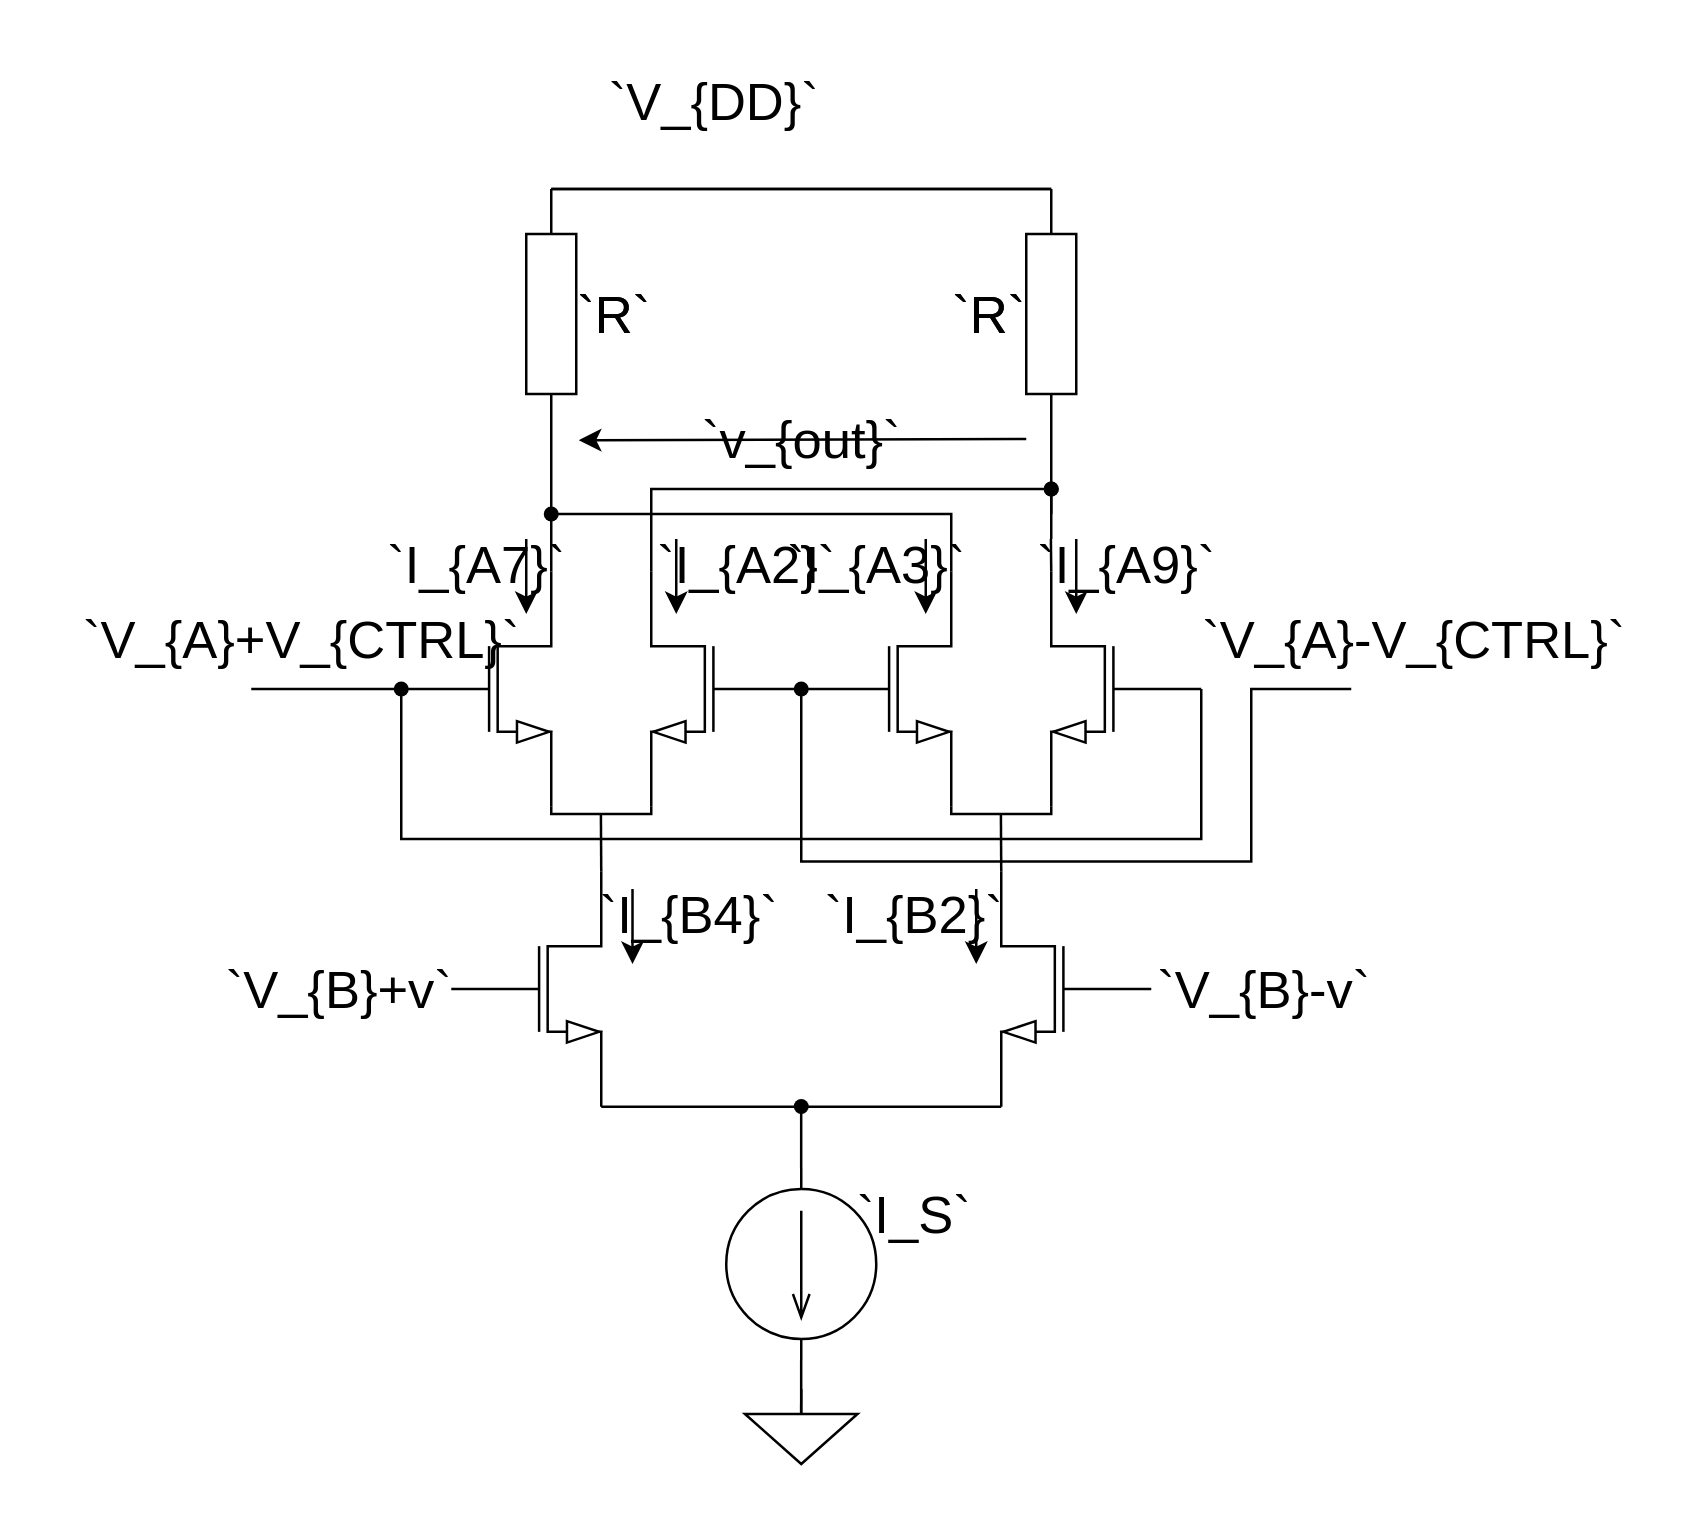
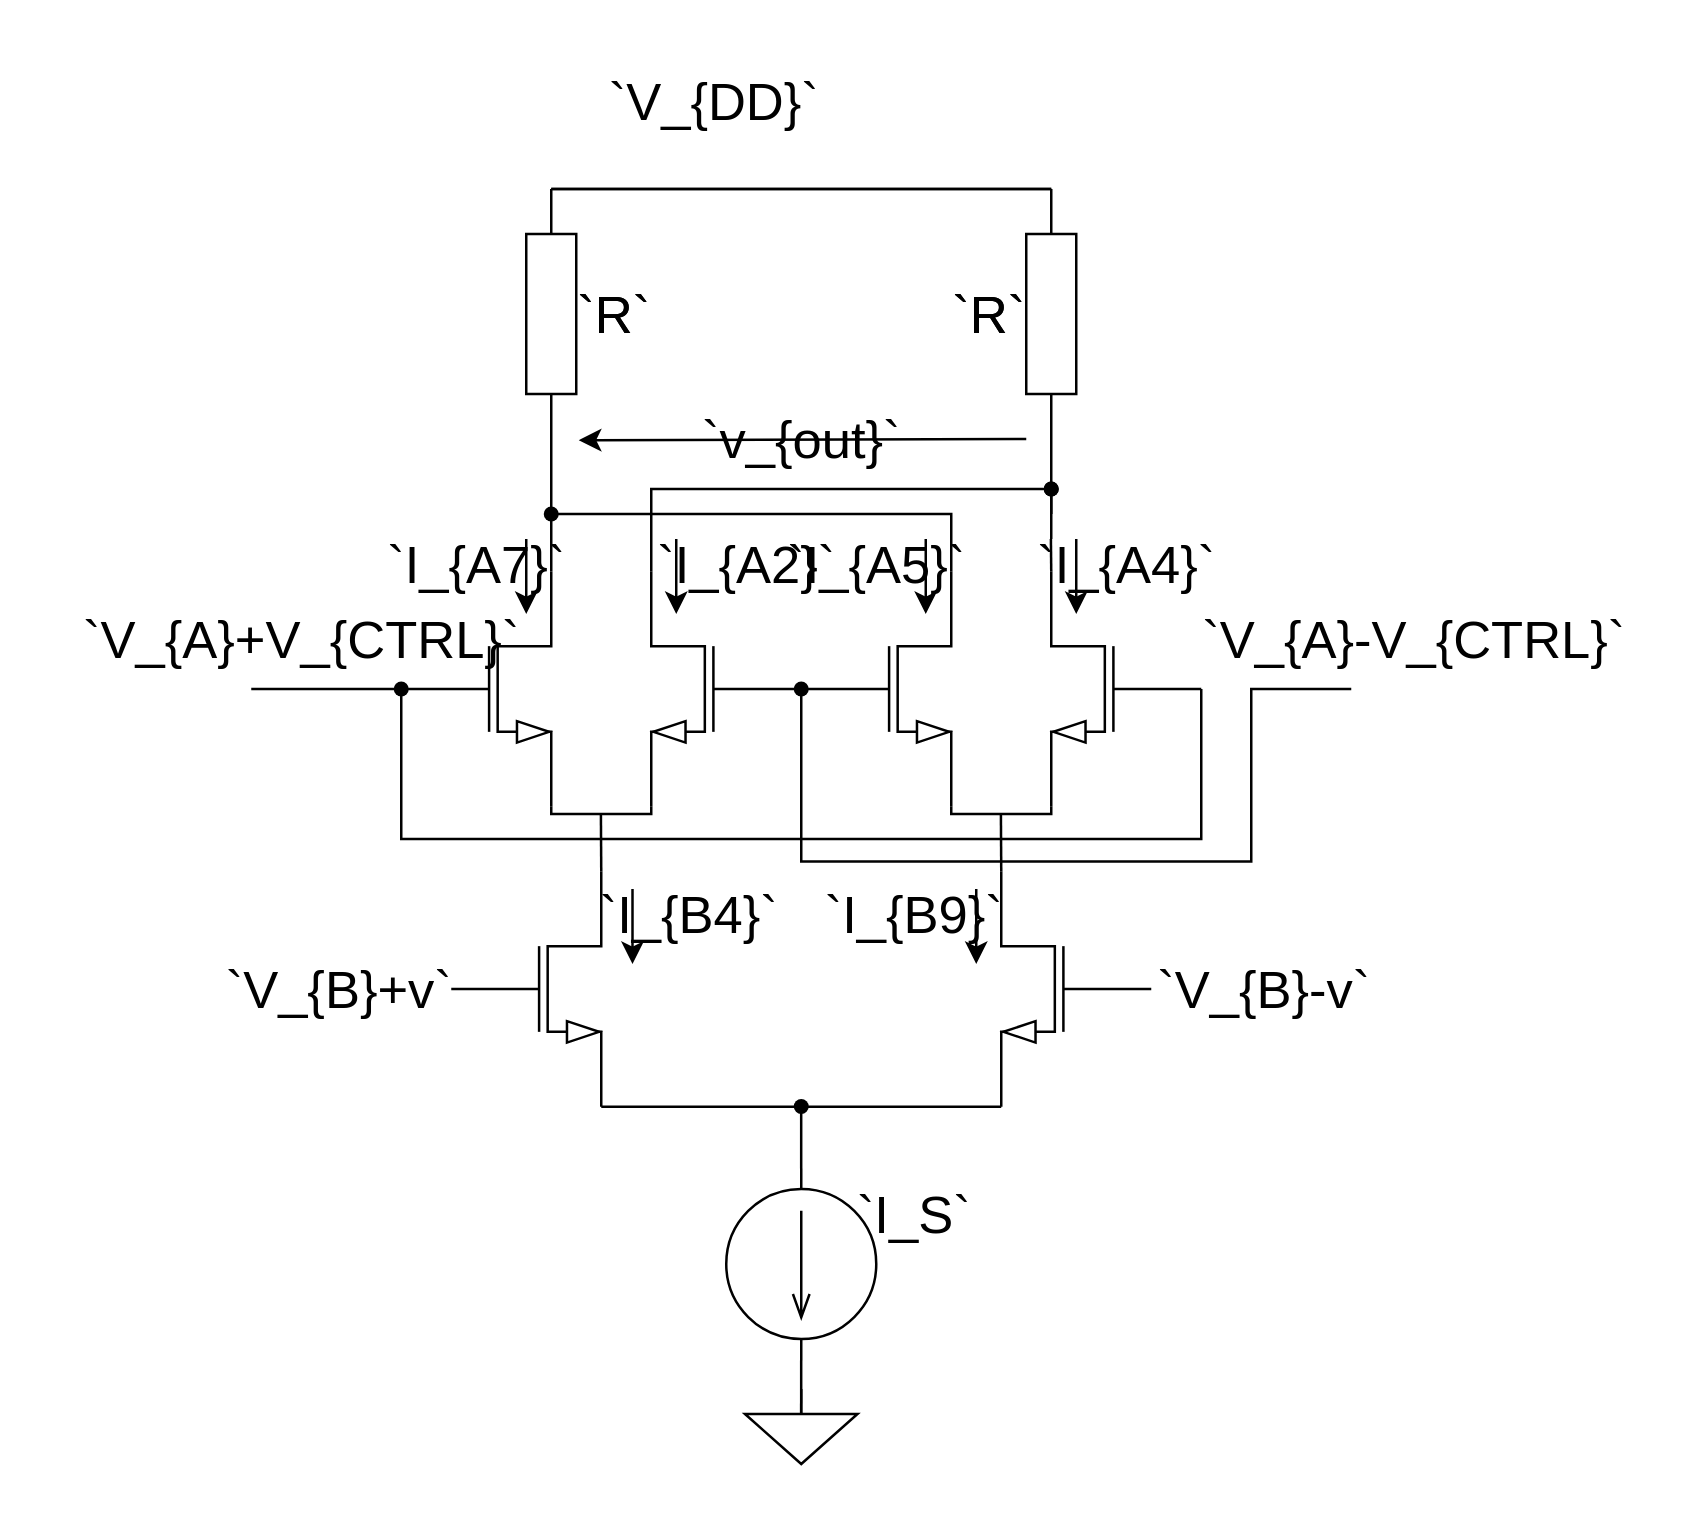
node "`I_{A3}`": label "`I_{A3}`" -> "`I_{A5}`"
node "`I_{A9}`": label "`I_{A9}`" -> "`I_{A4}`"
node "`I_{B2}`": label "`I_{B2}`" -> "`I_{B9}`"
